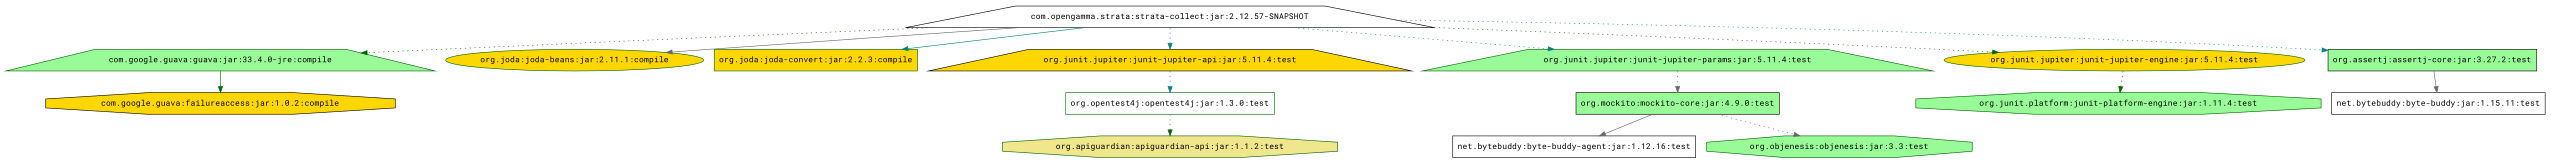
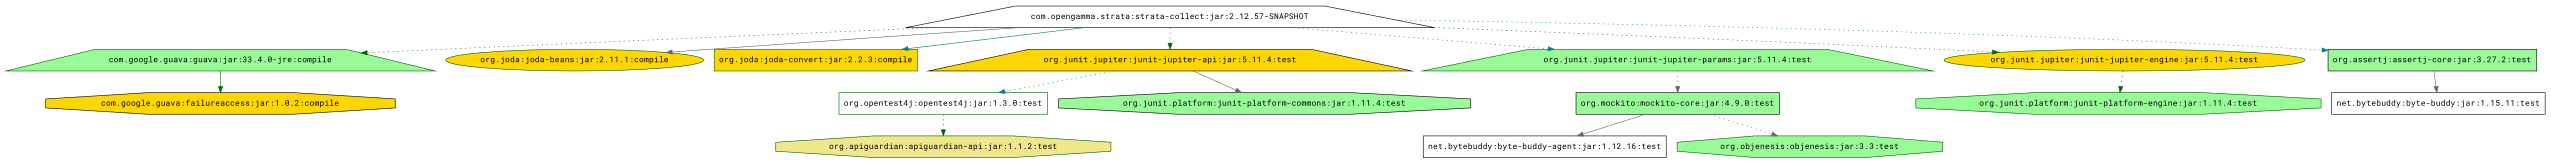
edge "com.opengamma.strata:strata-collect:jar:2.12.57-SNAPSHOT" -> "org.junit.jupiter:junit-jupiter-api:jar:5.11.4:test": color teal -> darkgreen
node "org.junit.platform:junit-platform-commons:jar:1.11.4:test": added
